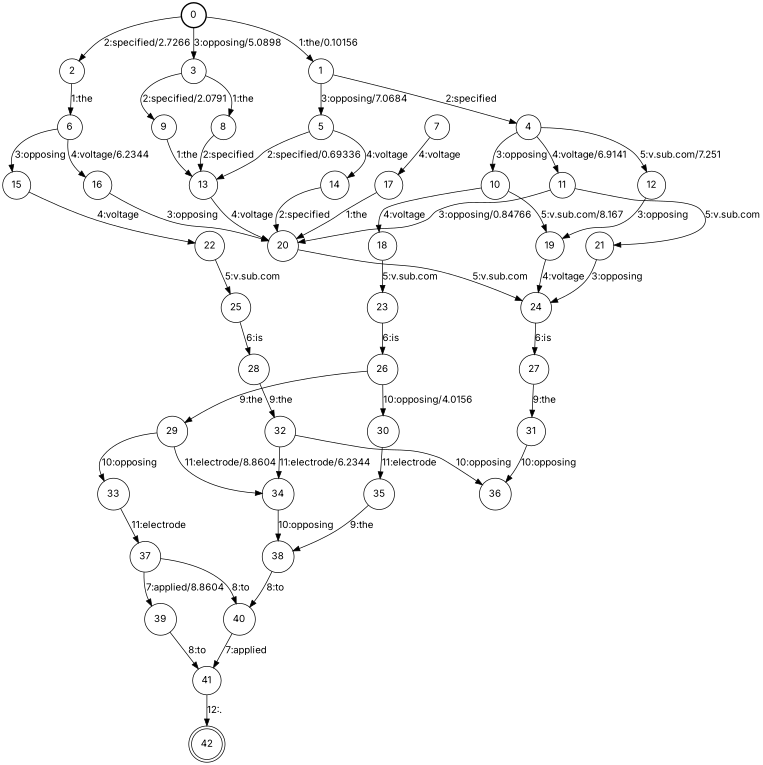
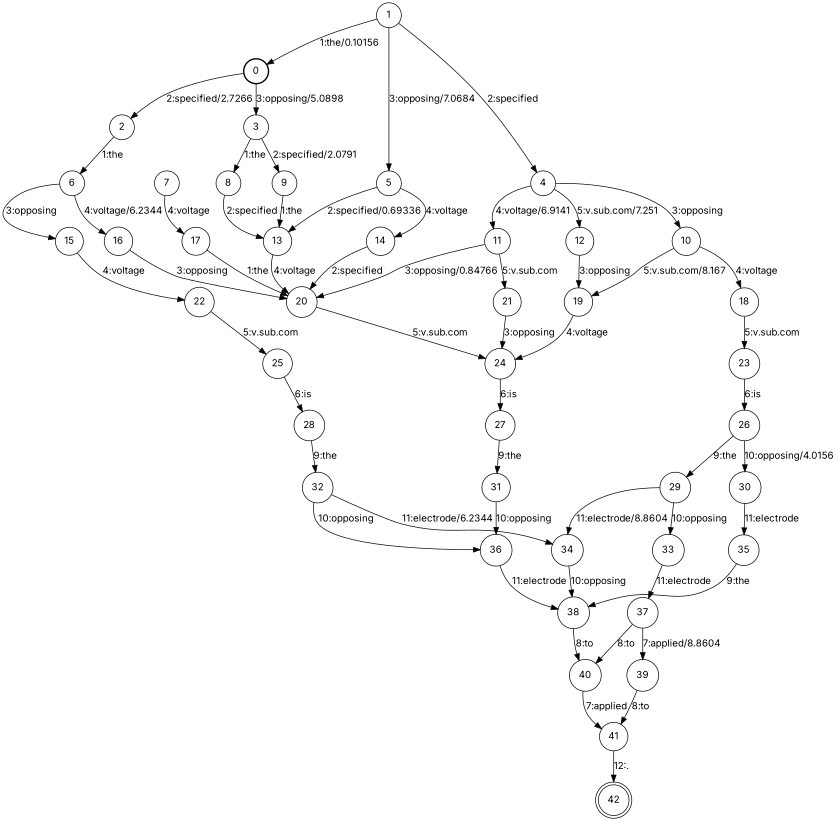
edge "0" -> "1": reversed
edge "36" -> "38": added, label "11:electrode"
